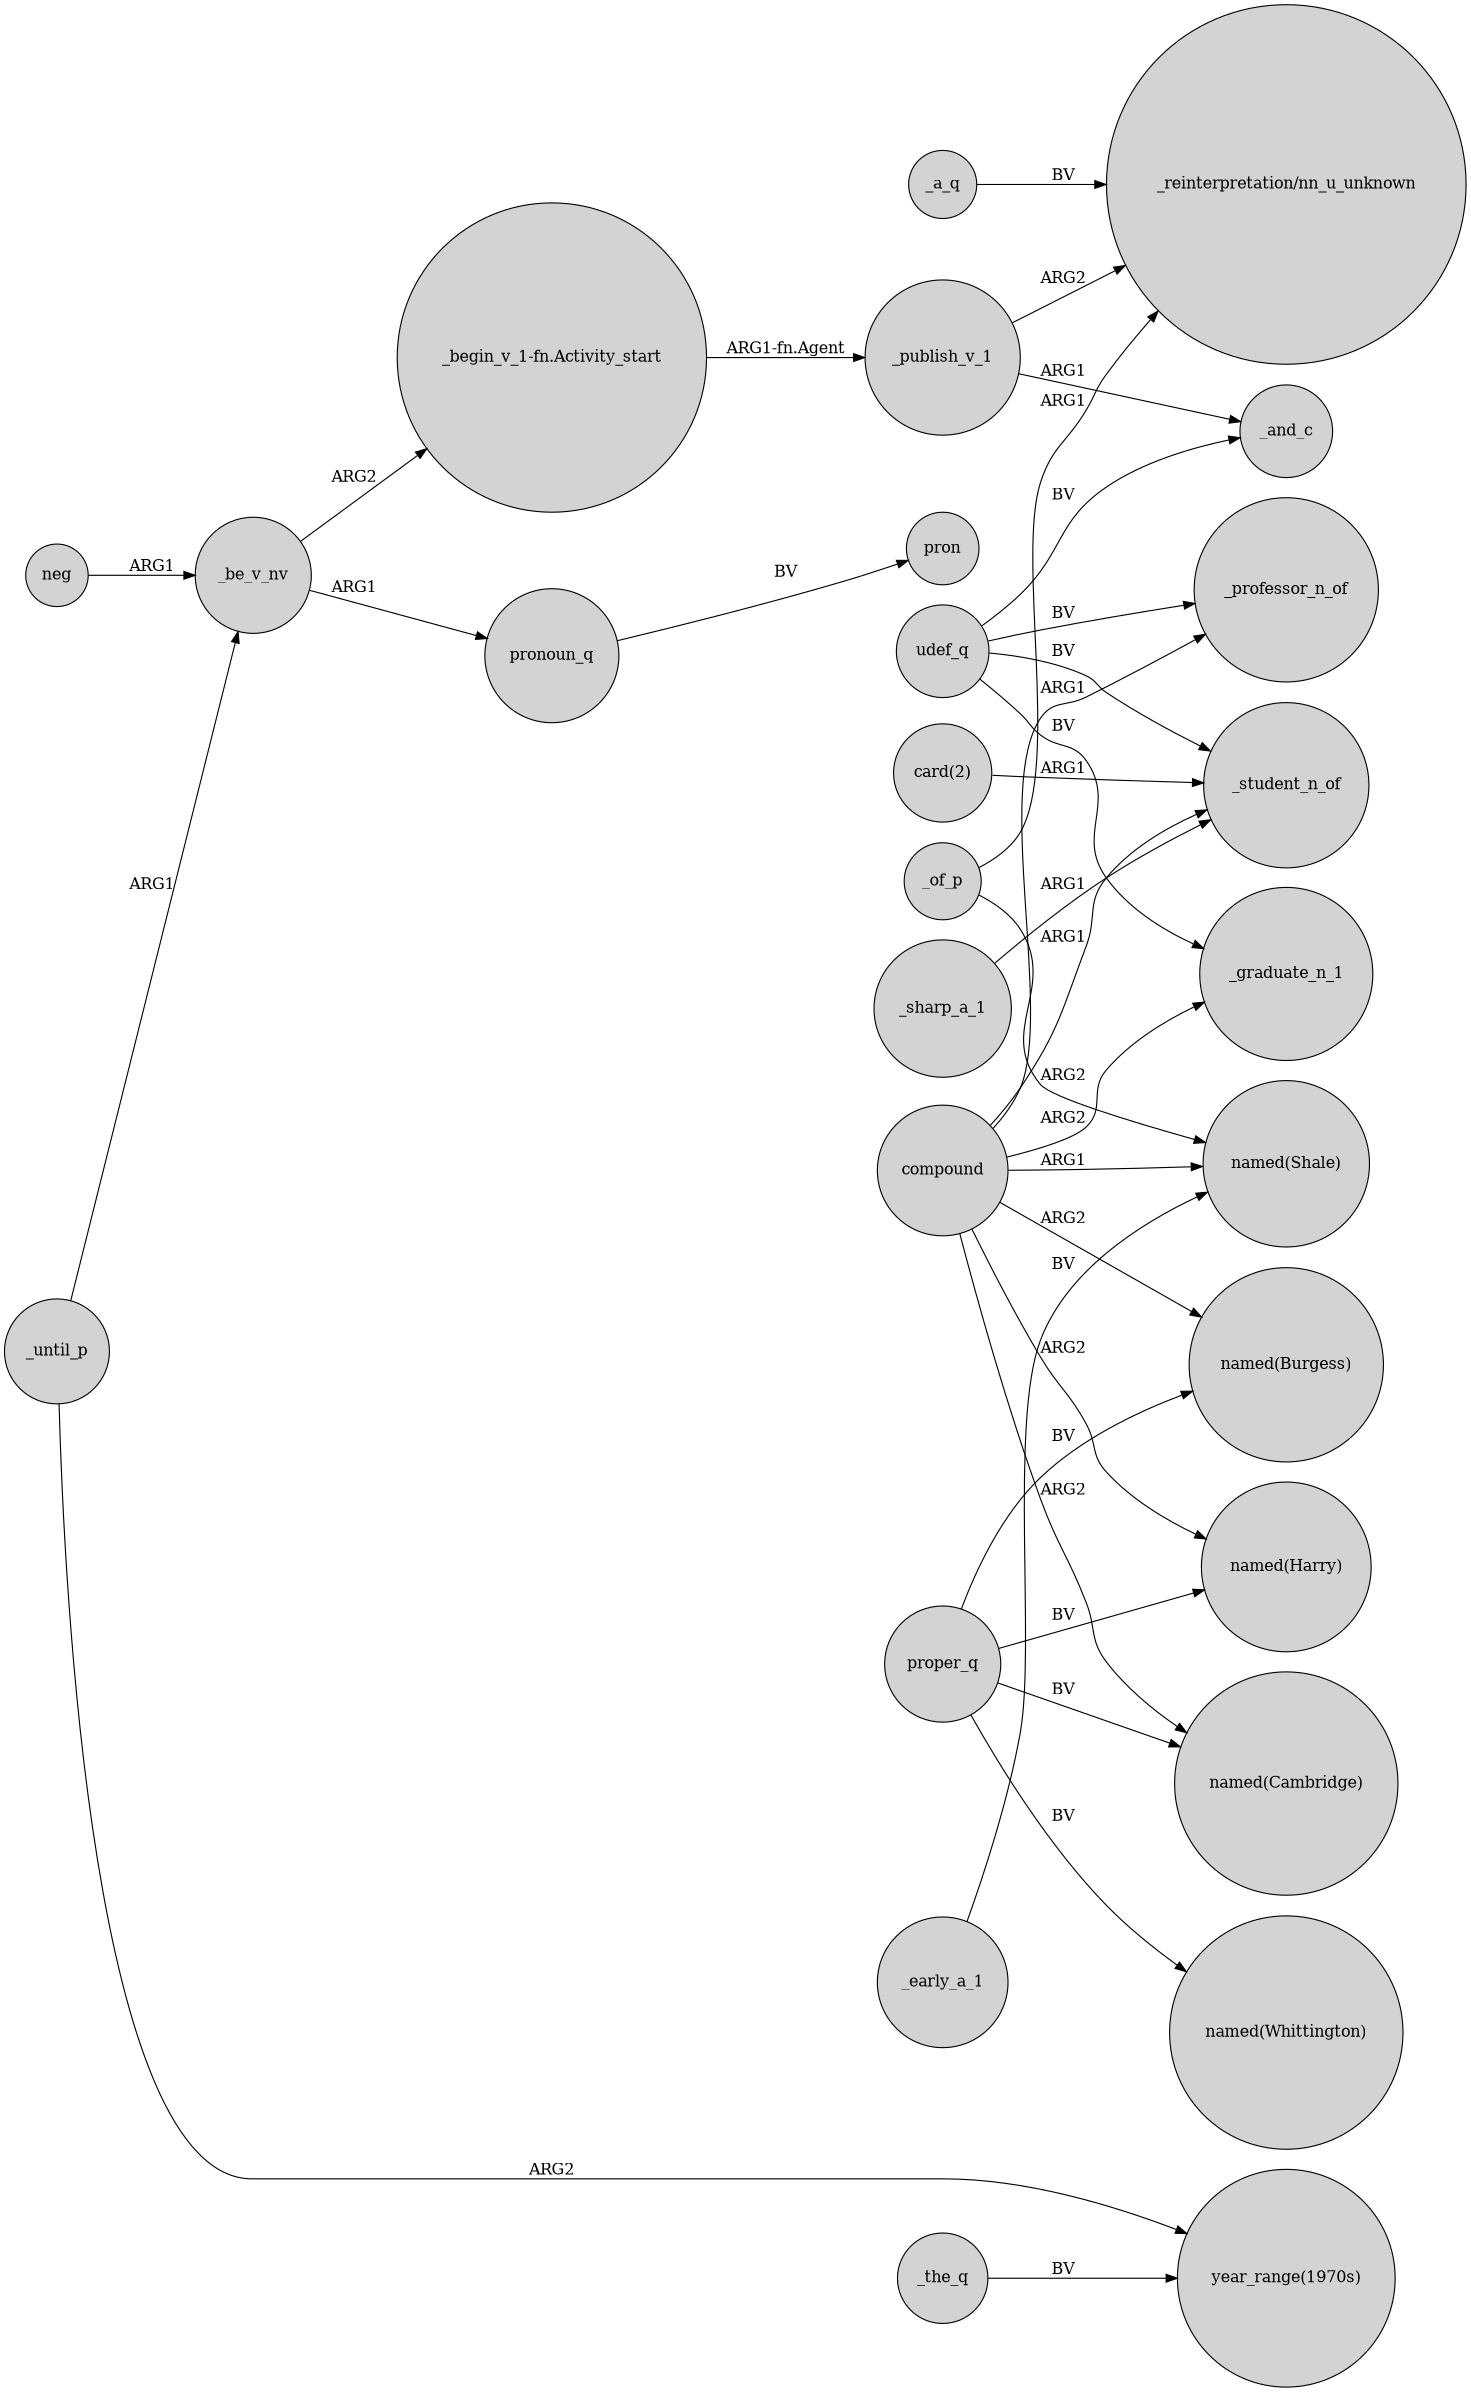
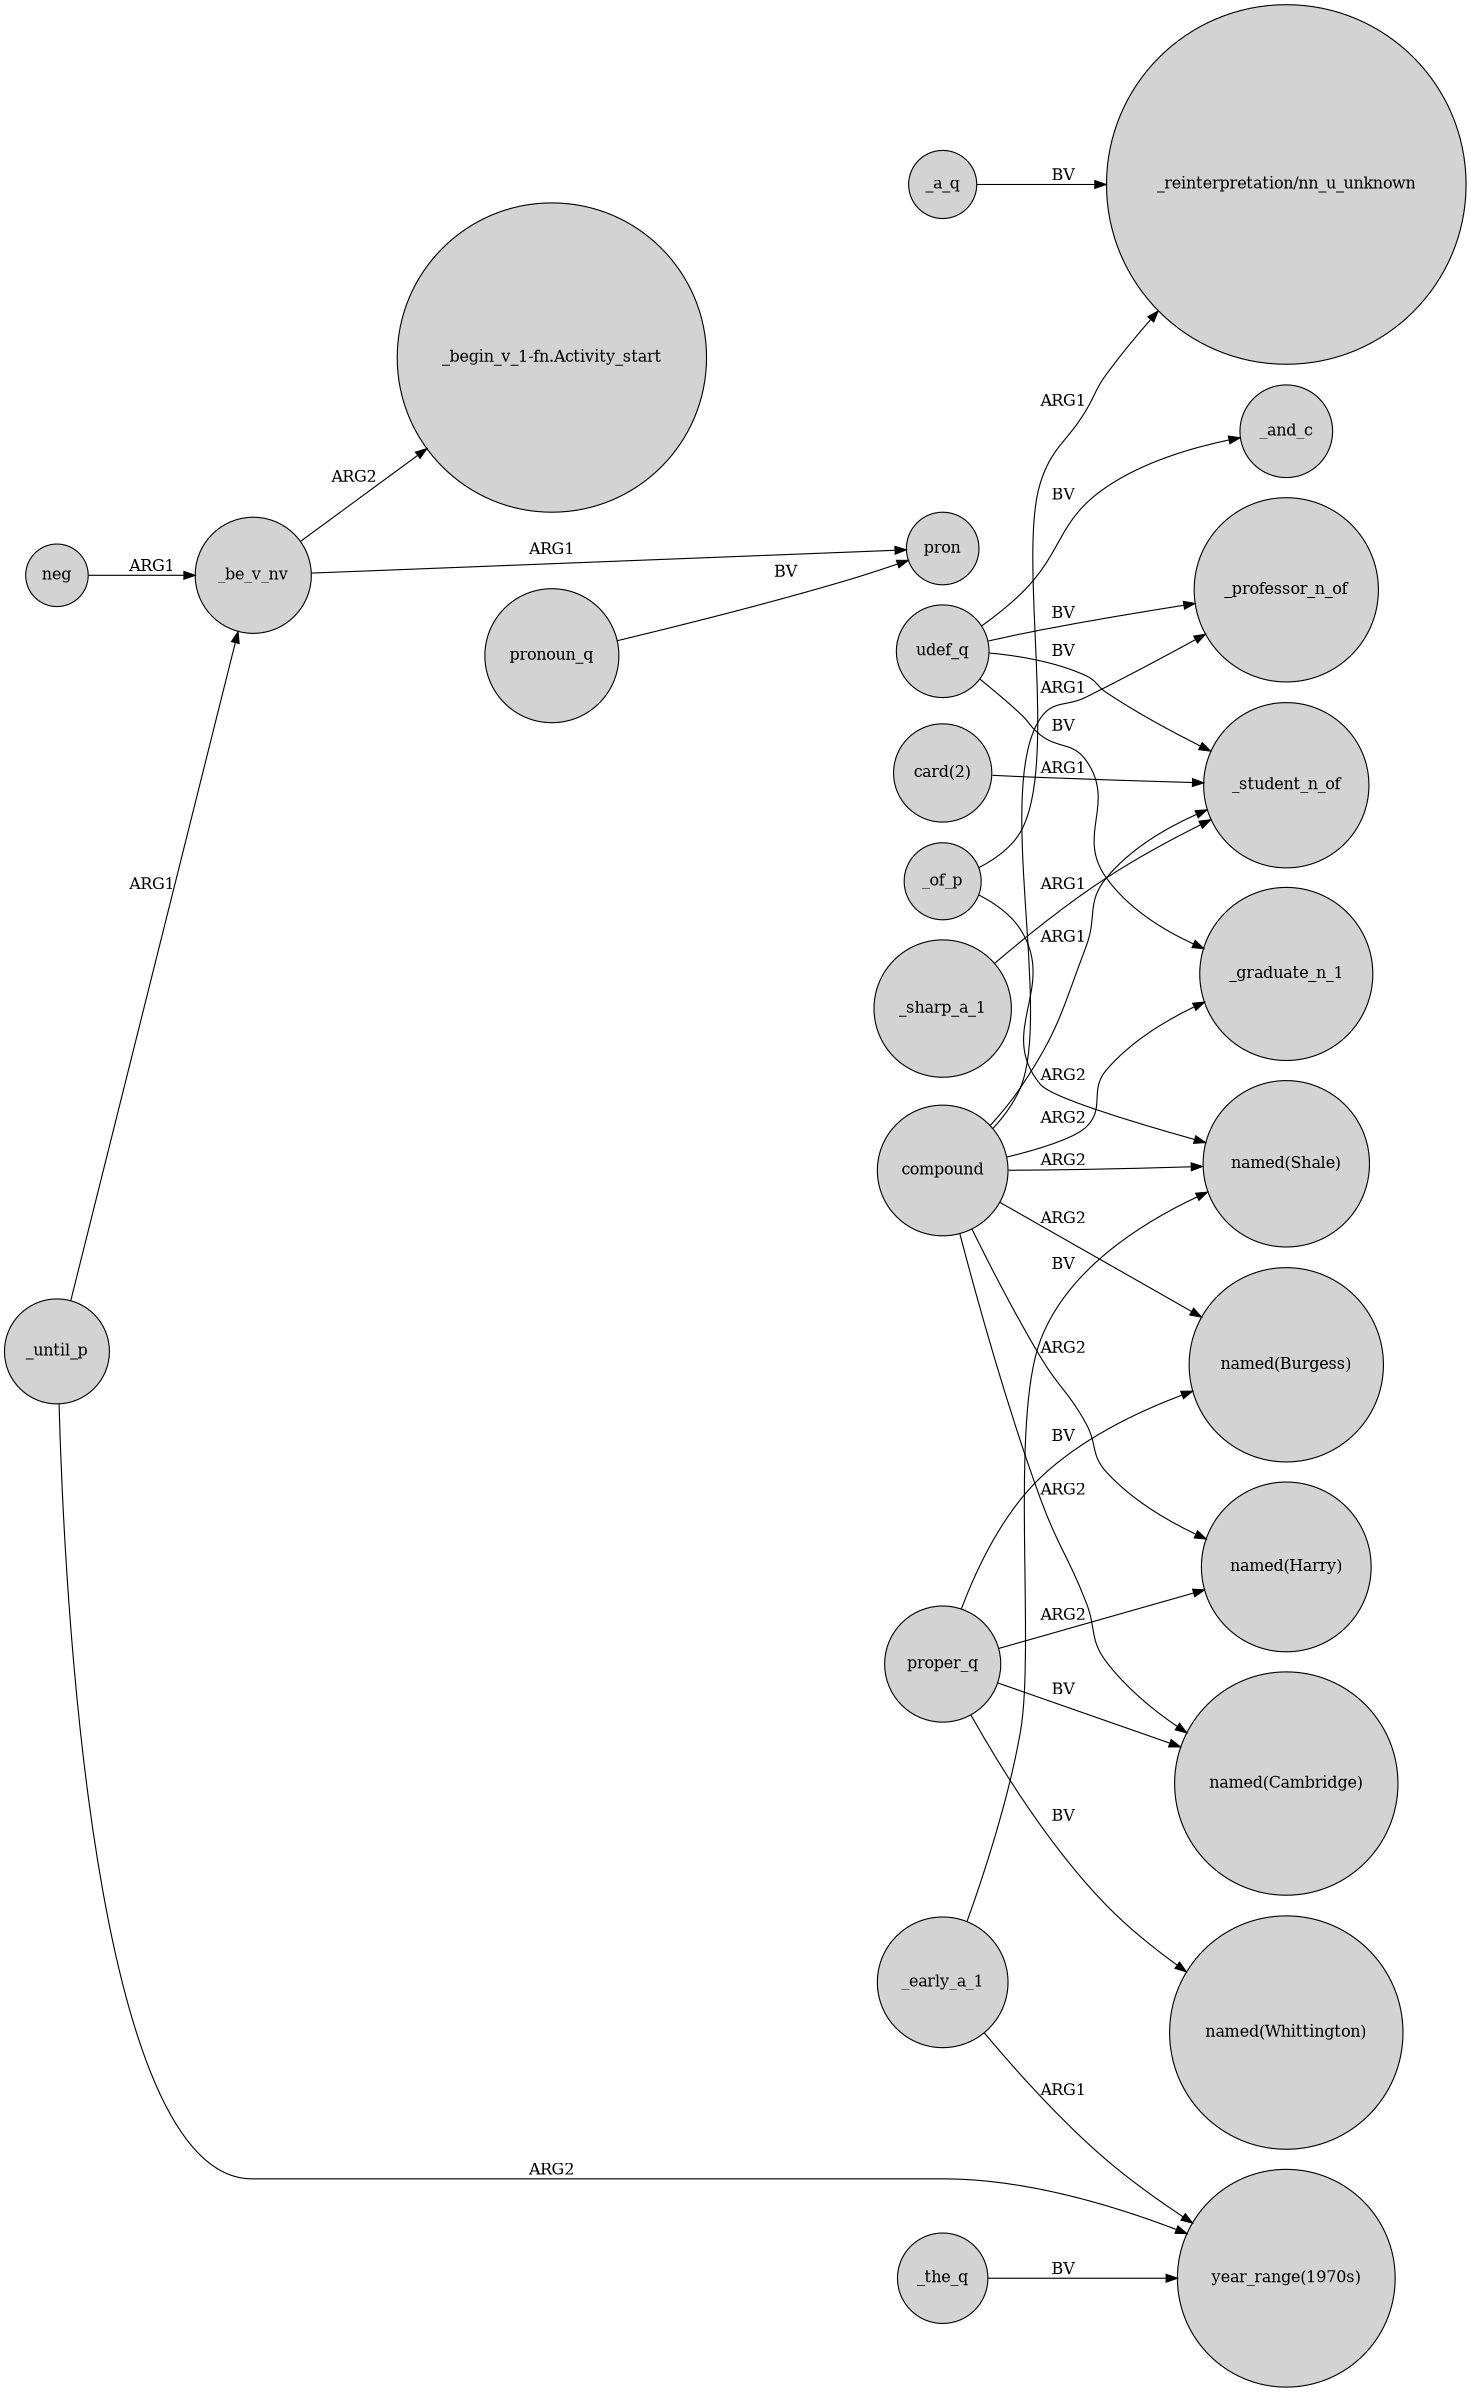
node "_publish_v_1": removed
edge "_be_v_nv" -> "pronoun_q": now "_be_v_nv" -> "pron"
edge "compound" -> "named(Shale)": label "ARG1" -> "ARG2"
edge "proper_q" -> "named(Harry)": label "BV" -> "ARG2"
edge "_early_a_1" -> "year_range(1970s)": added, label "ARG1"
